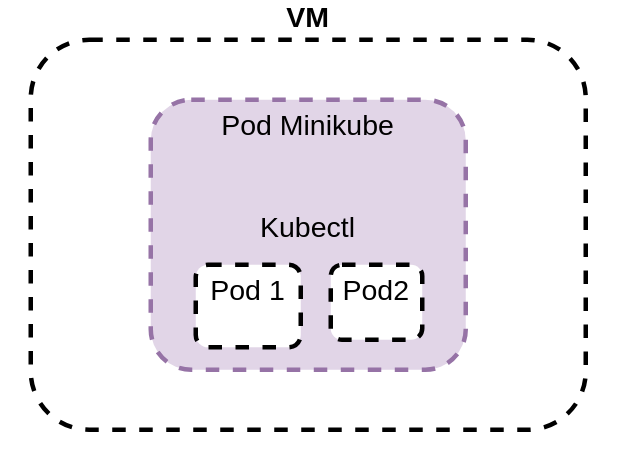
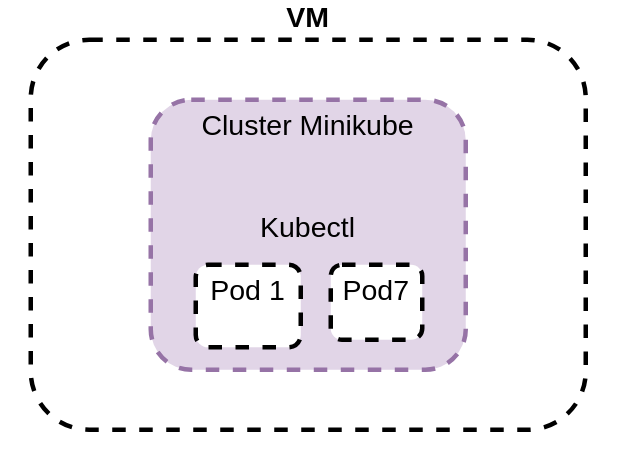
node "Pod Minikube Kubectl": label "Pod Minikube Kubectl" -> "Cluster Minikube Kubectl"
node "Pod2": label "Pod2" -> "Pod7"
